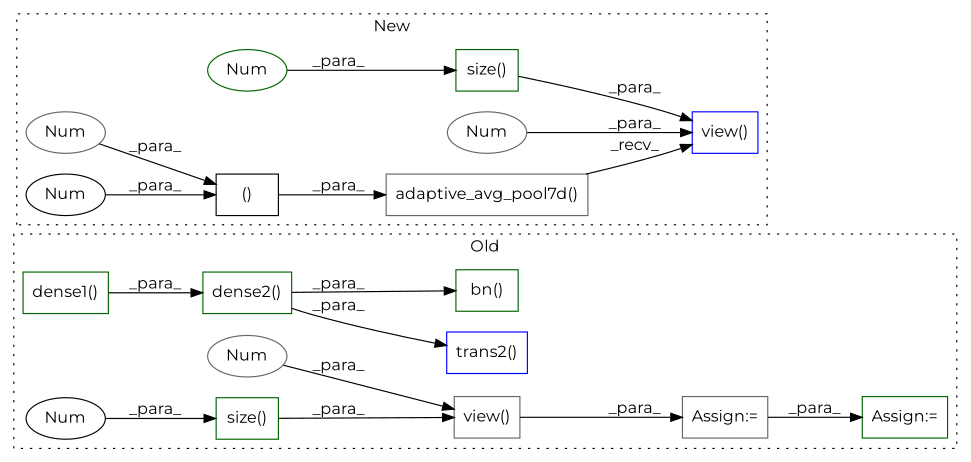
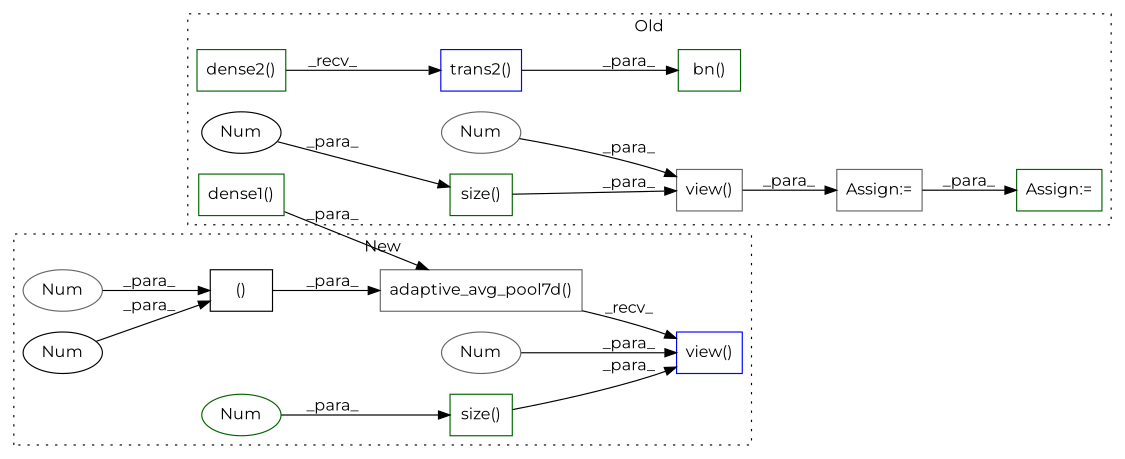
edge "dense2()" -> "bn()": now "trans2()" -> "bn()"
edge "dense1()" -> "dense2()": now "dense1()" -> "adaptive_avg_pool7d()"
edge "dense2()" -> "trans2()": label "_para_" -> "_recv_"
